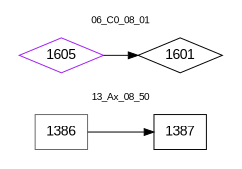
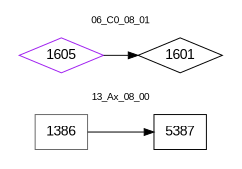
cluster "13_Ax_08_50": label "13_Ax_08_50" -> "13_Ax_08_00"
node "1387": label "1387" -> "5387"
